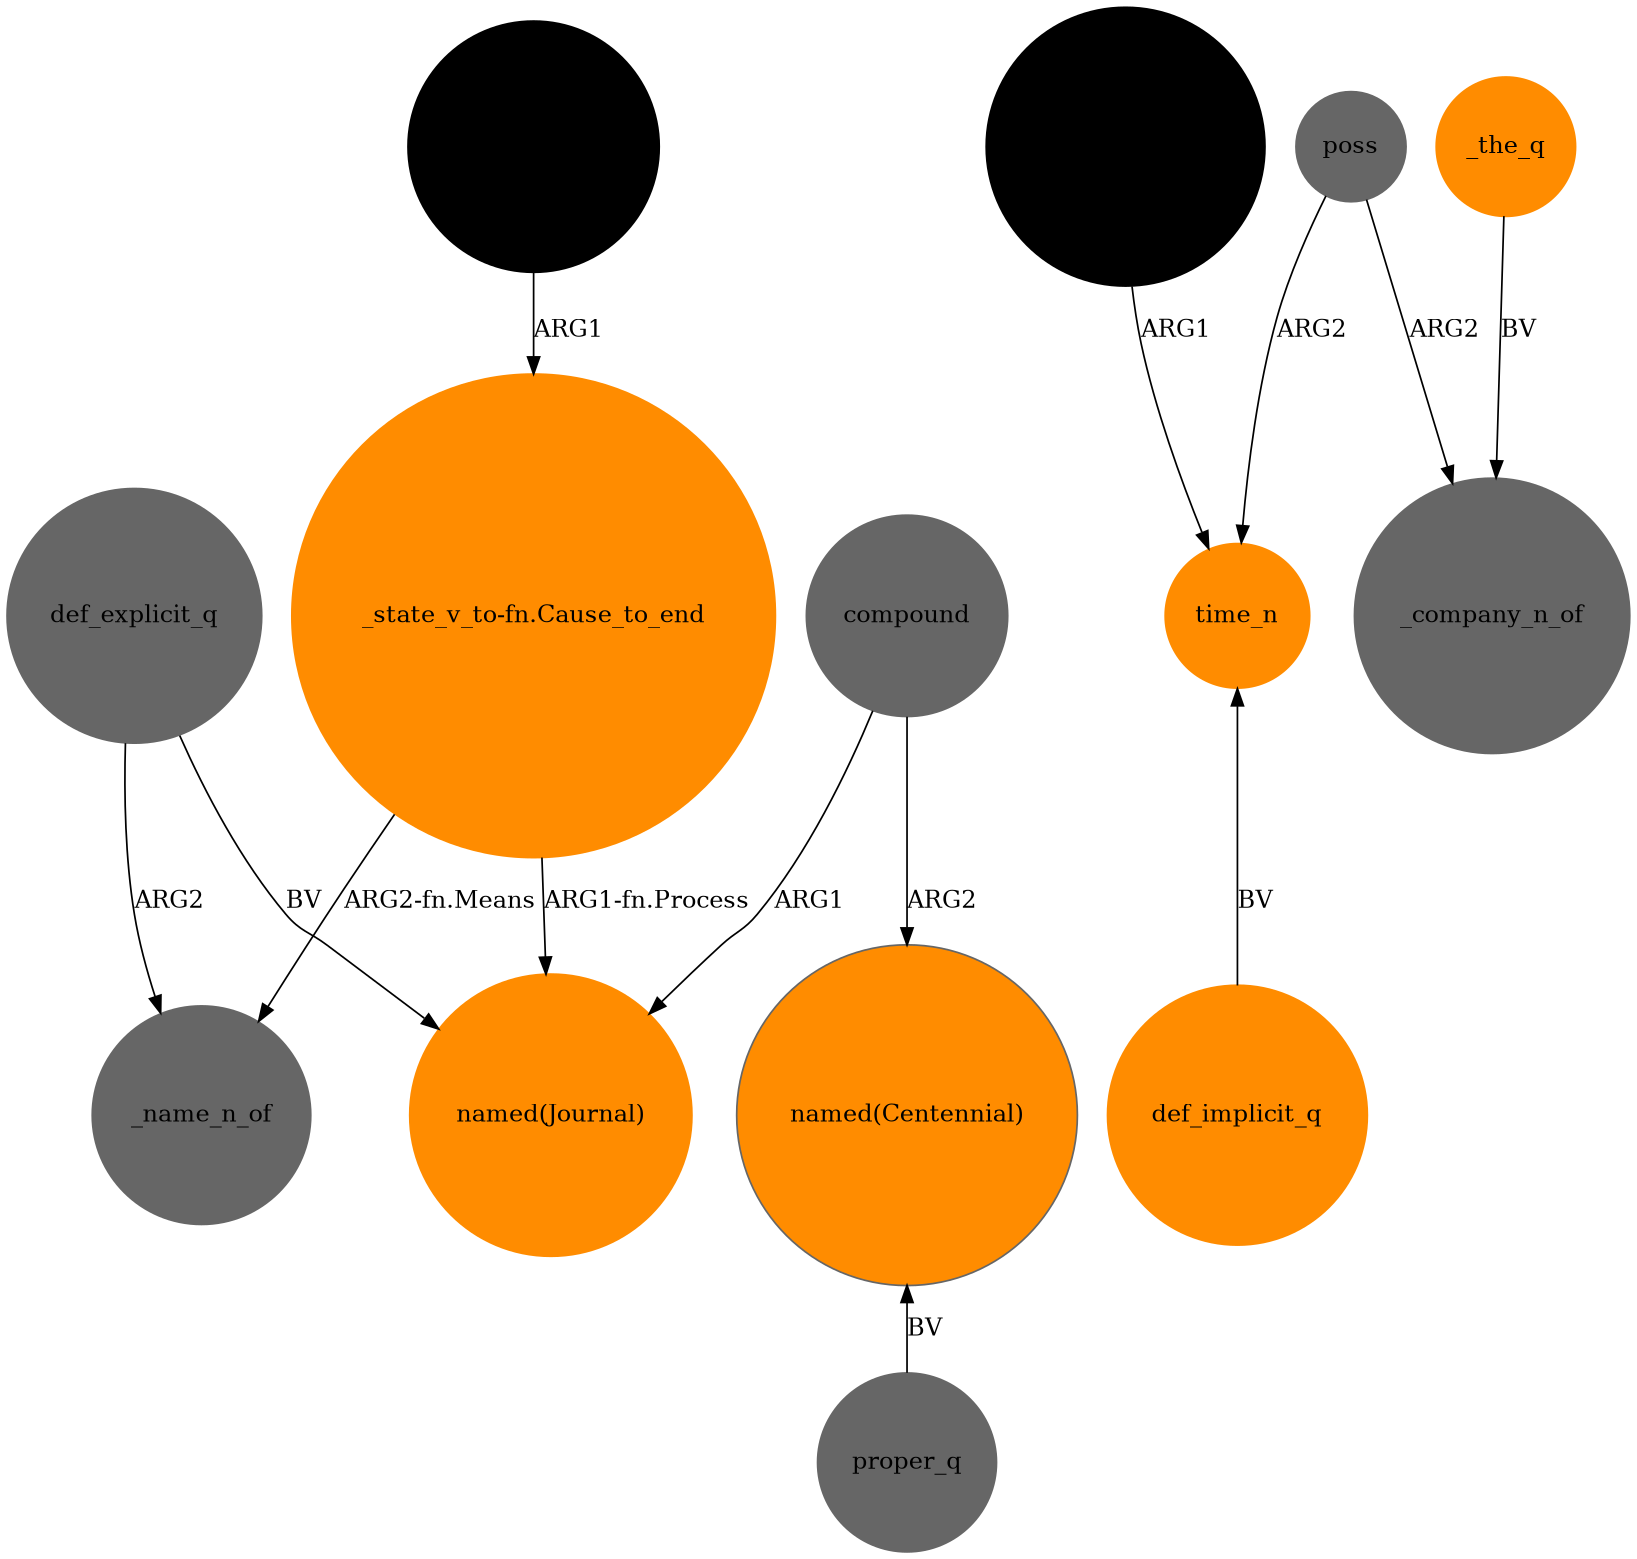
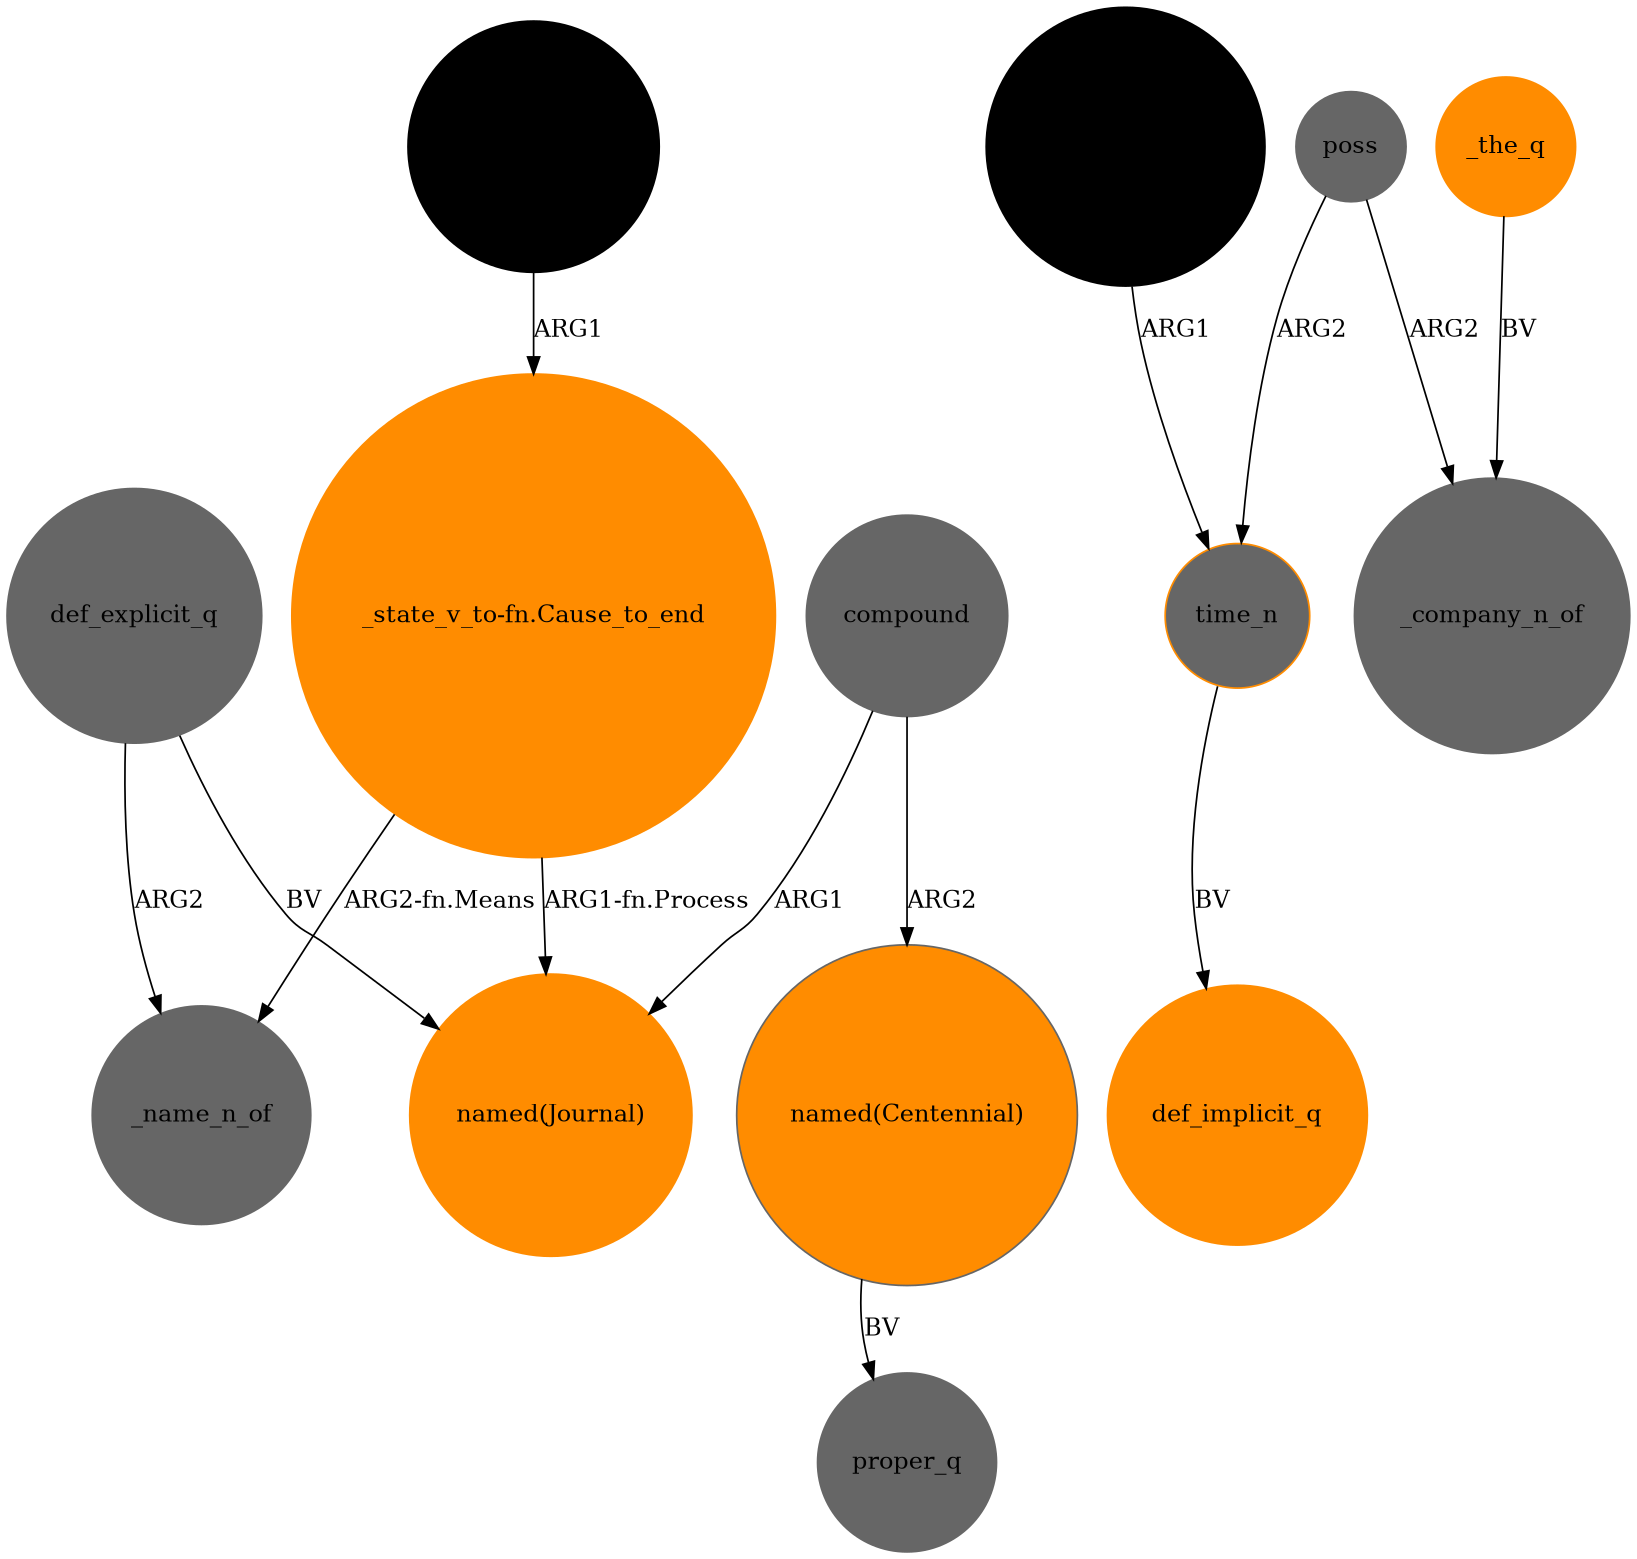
node "time_n": fillcolor darkorange -> gray40
edge "def_implicit_q" -> "time_n": reversed
edge "proper_q" -> "named(Centennial)": reversed
